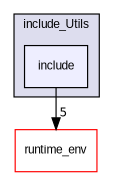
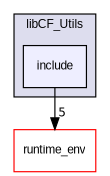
cluster "include_Utils": label "include_Utils" -> "libCF_Utils"
